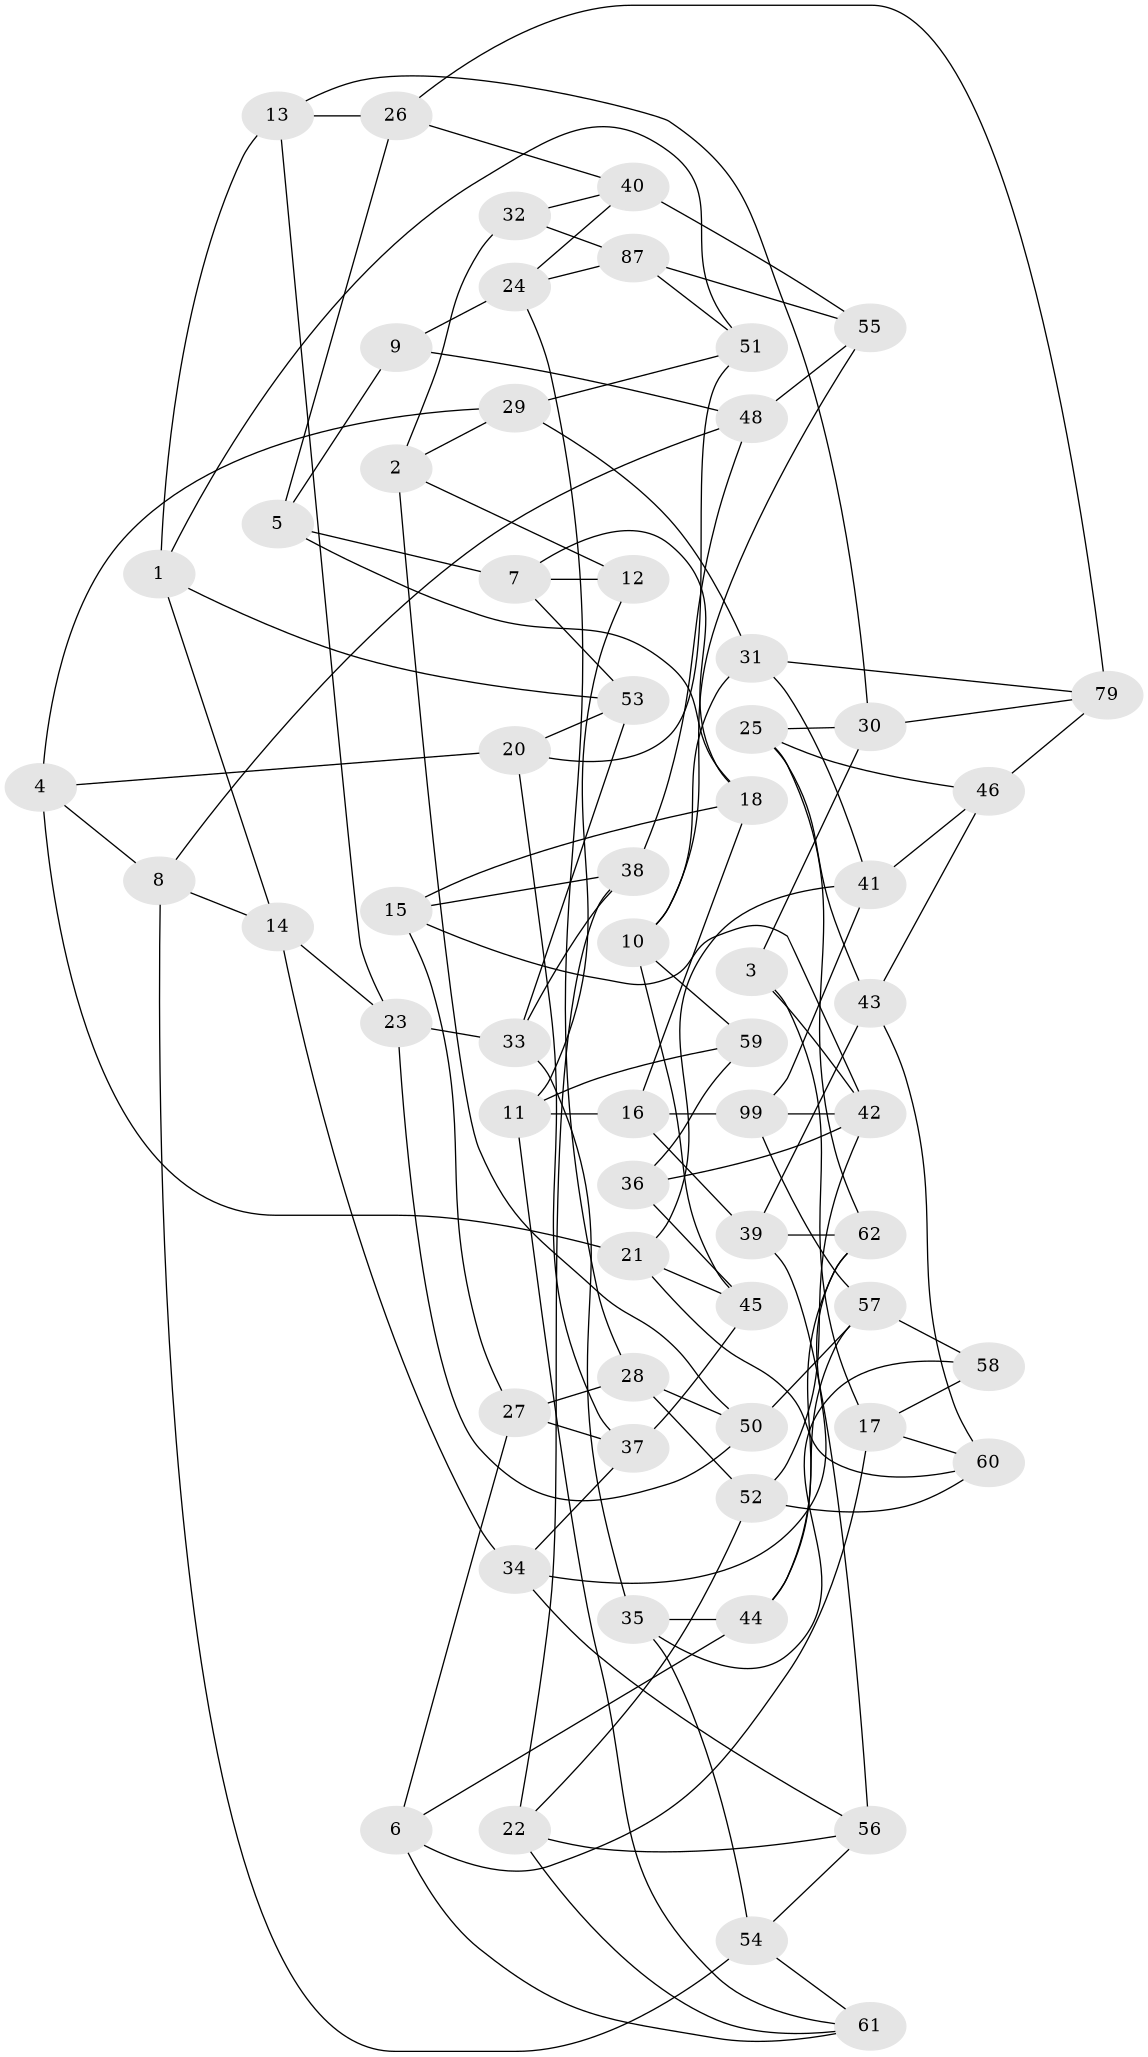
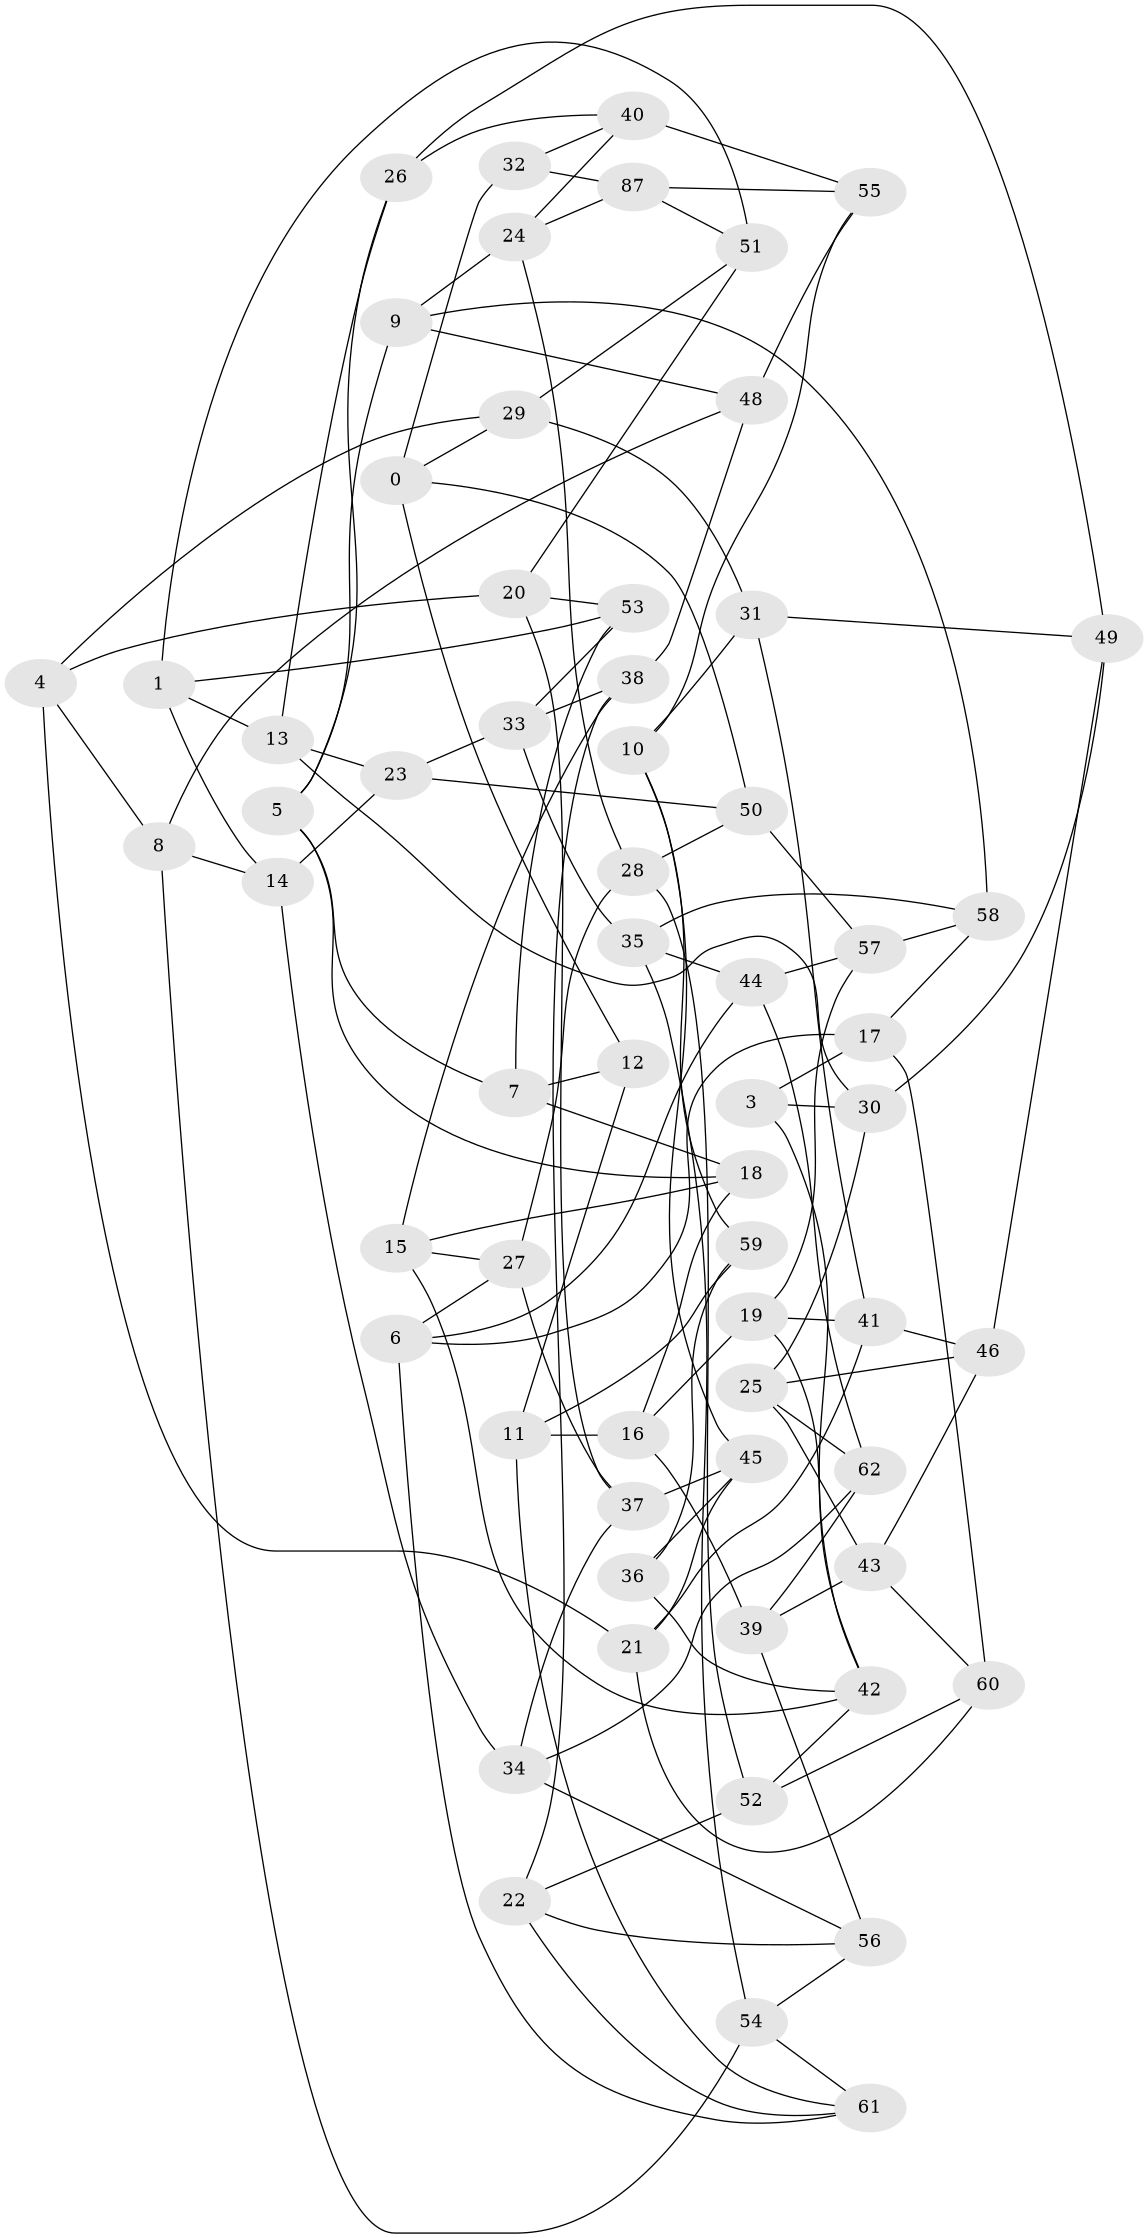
edge "9" -- "58": added
node "2": label "2" -> "0"
node "79": label "79" -> "49"
node "99": label "99" -> "19"
